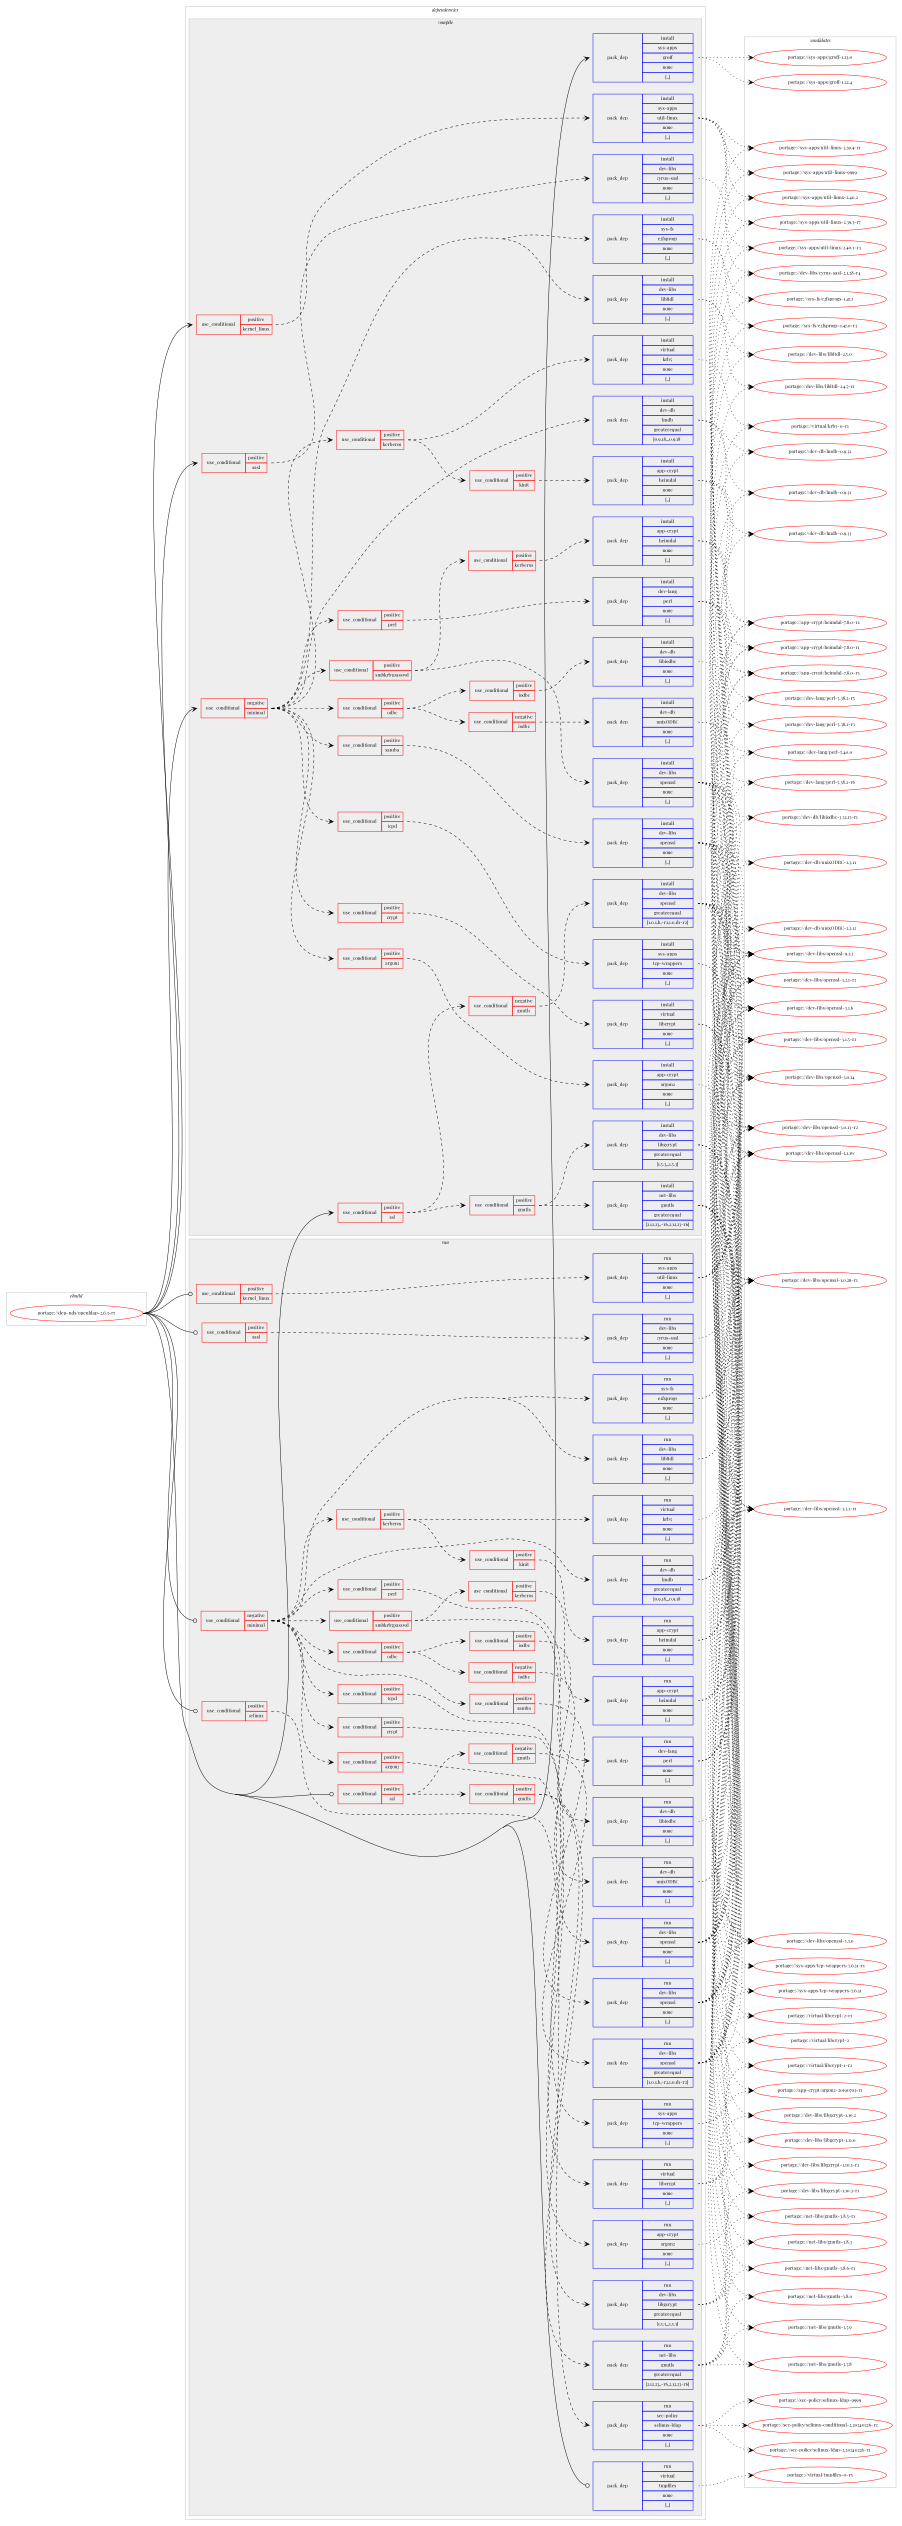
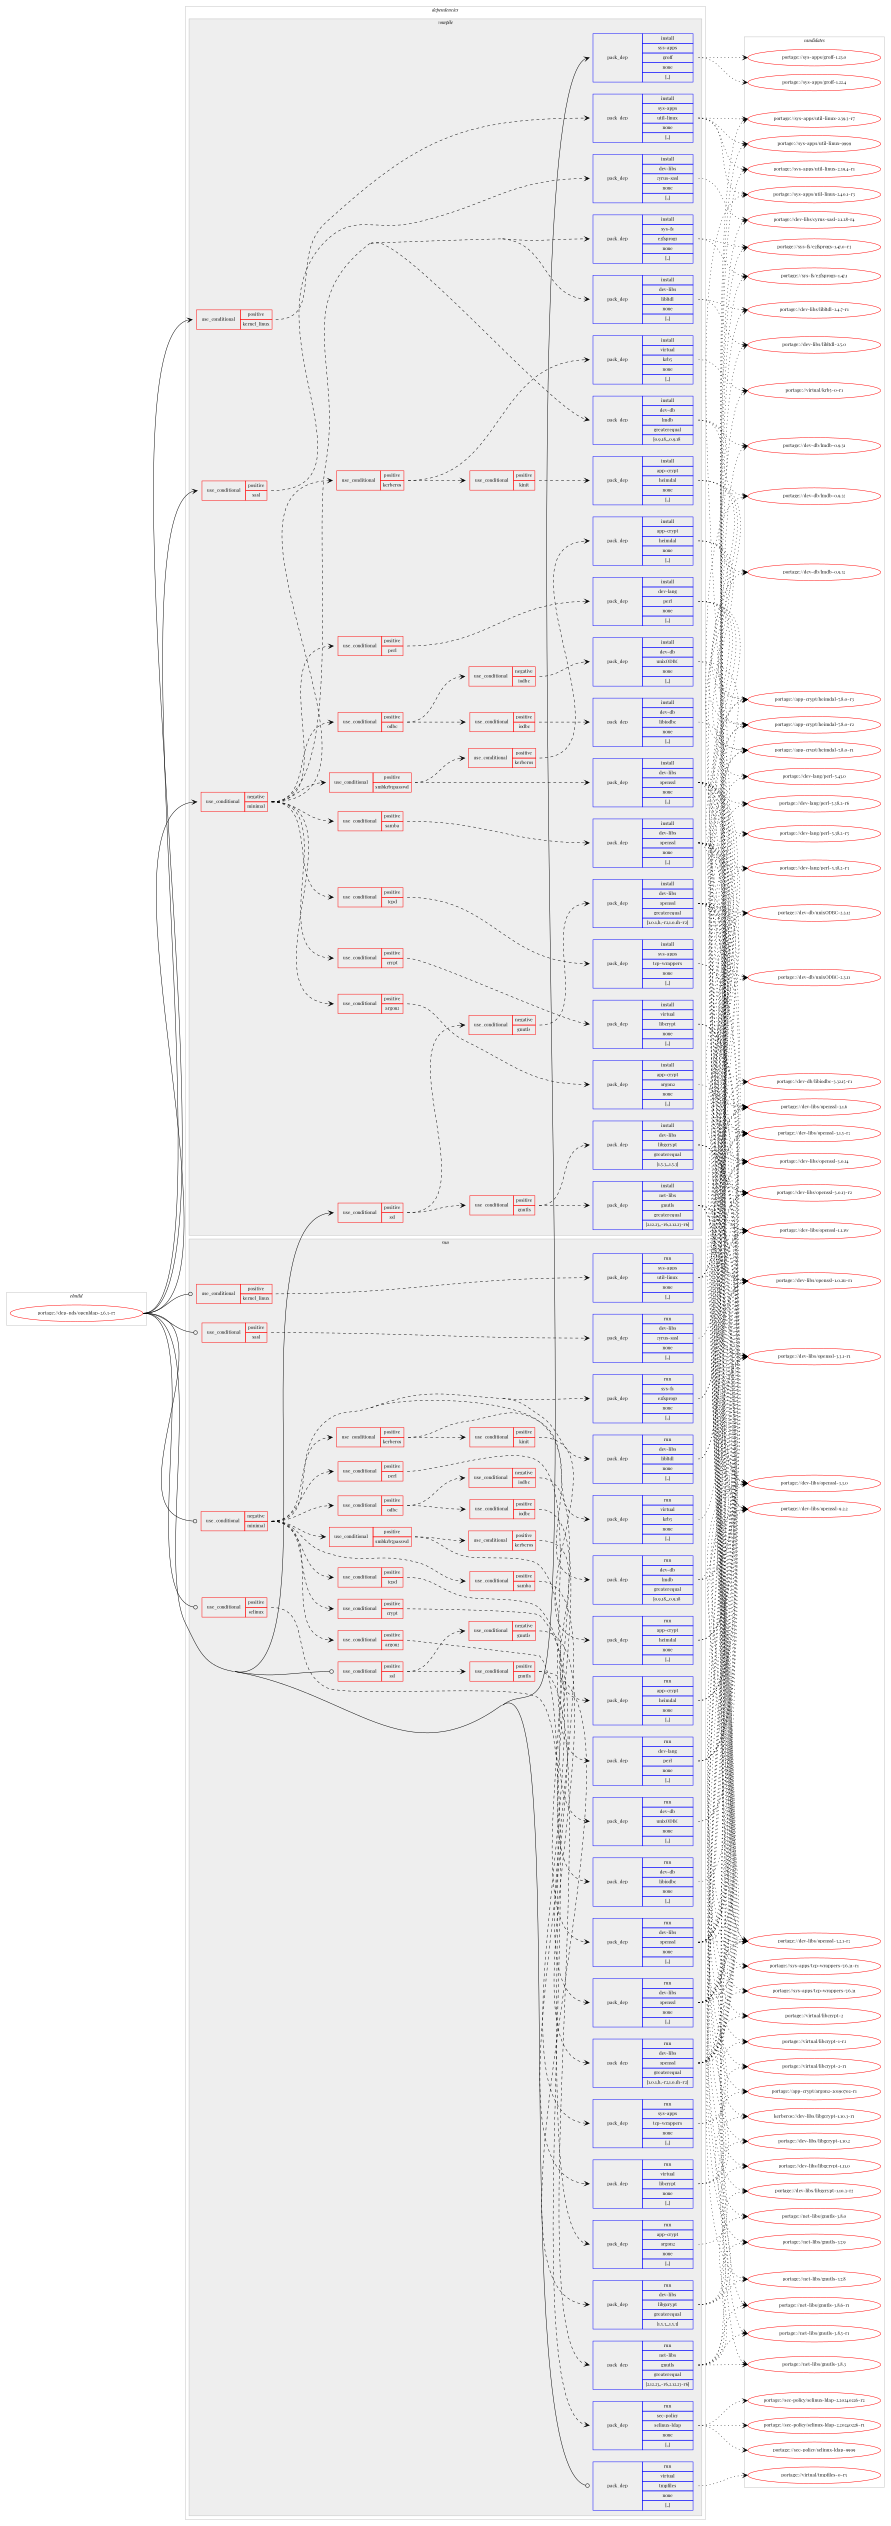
node "portage://sys-apps/util-linux-2.40.2": removed
node "portage://dev-lang/perl-5.40.0": label "portage://dev-lang/perl-5.40.0" -> "portage://dev-lang/perl-5.43.0"
node "portage://dev-libs/libgcrypt-1.10.3-r1": label "portage://dev-libs/libgcrypt-1.10.3-r1" -> "kerberos://dev-libs/libgcrypt-1.10.3-r1"
node "portage://sec-policy/selinux-conditional-2.20240226-r2": label "portage://sec-policy/selinux-conditional-2.20240226-r2" -> "portage://sec-policy/selinux-ldap-2.20240226-r2"
